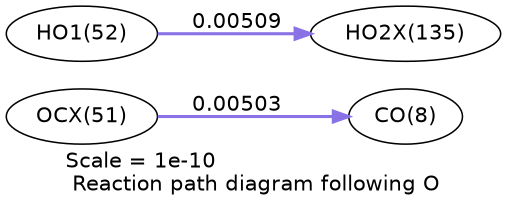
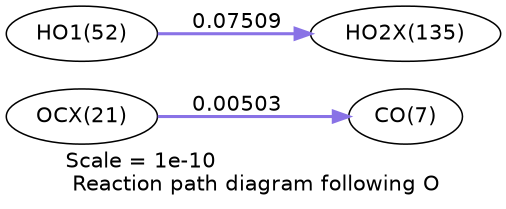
edge "HO1(52)" -> "HO2X(135)": label " 0.00509" -> " 0.07509"
node "OCX(51)": label "OCX(51)" -> "OCX(21)"
node "CO(8)": label "CO(8)" -> "CO(7)"
